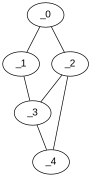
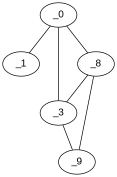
node "_2": label "_2" -> "_8"
edge "_1" -- "_3": now "_0" -- "_3"
node "_4": label "_4" -> "_9"
